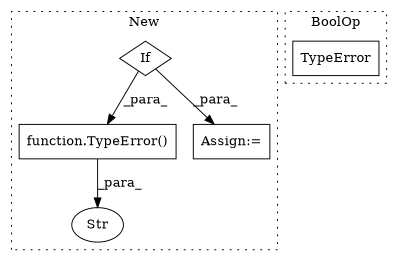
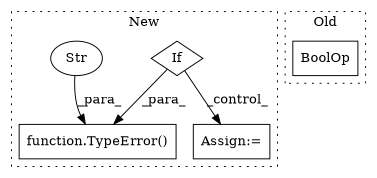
cluster "BoolOp": label "BoolOp" -> "Old"
node "TypeError": label "TypeError" -> "BoolOp"
edge "If" -> "Assign:=": label "_para_" -> "_control_"
edge "function.TypeError()" -> "Str": reversed
